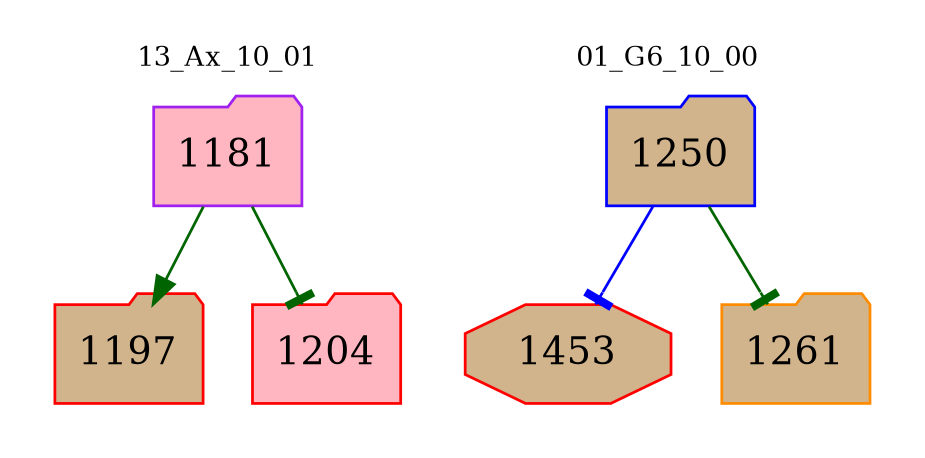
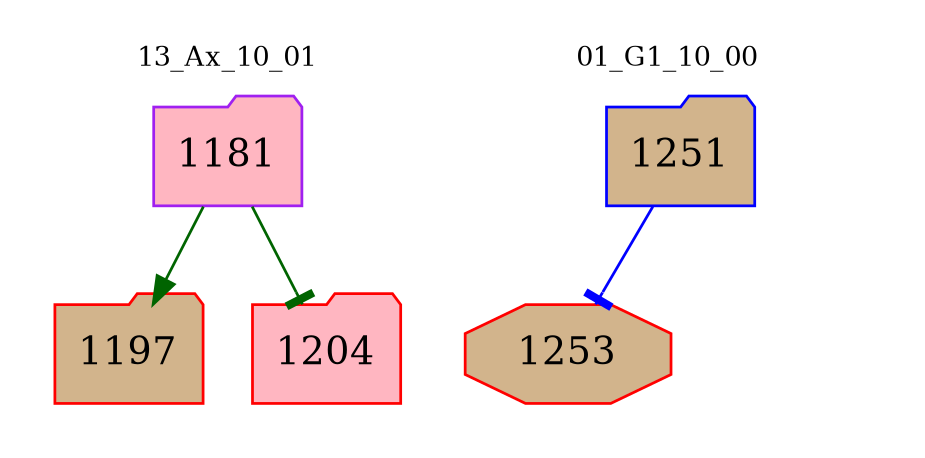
cluster "01_G6_10_00": label "01_G6_10_00" -> "01_G1_10_00"
node "1250": label "1250" -> "1251"
node "1453": label "1453" -> "1253"
node "1261": removed
